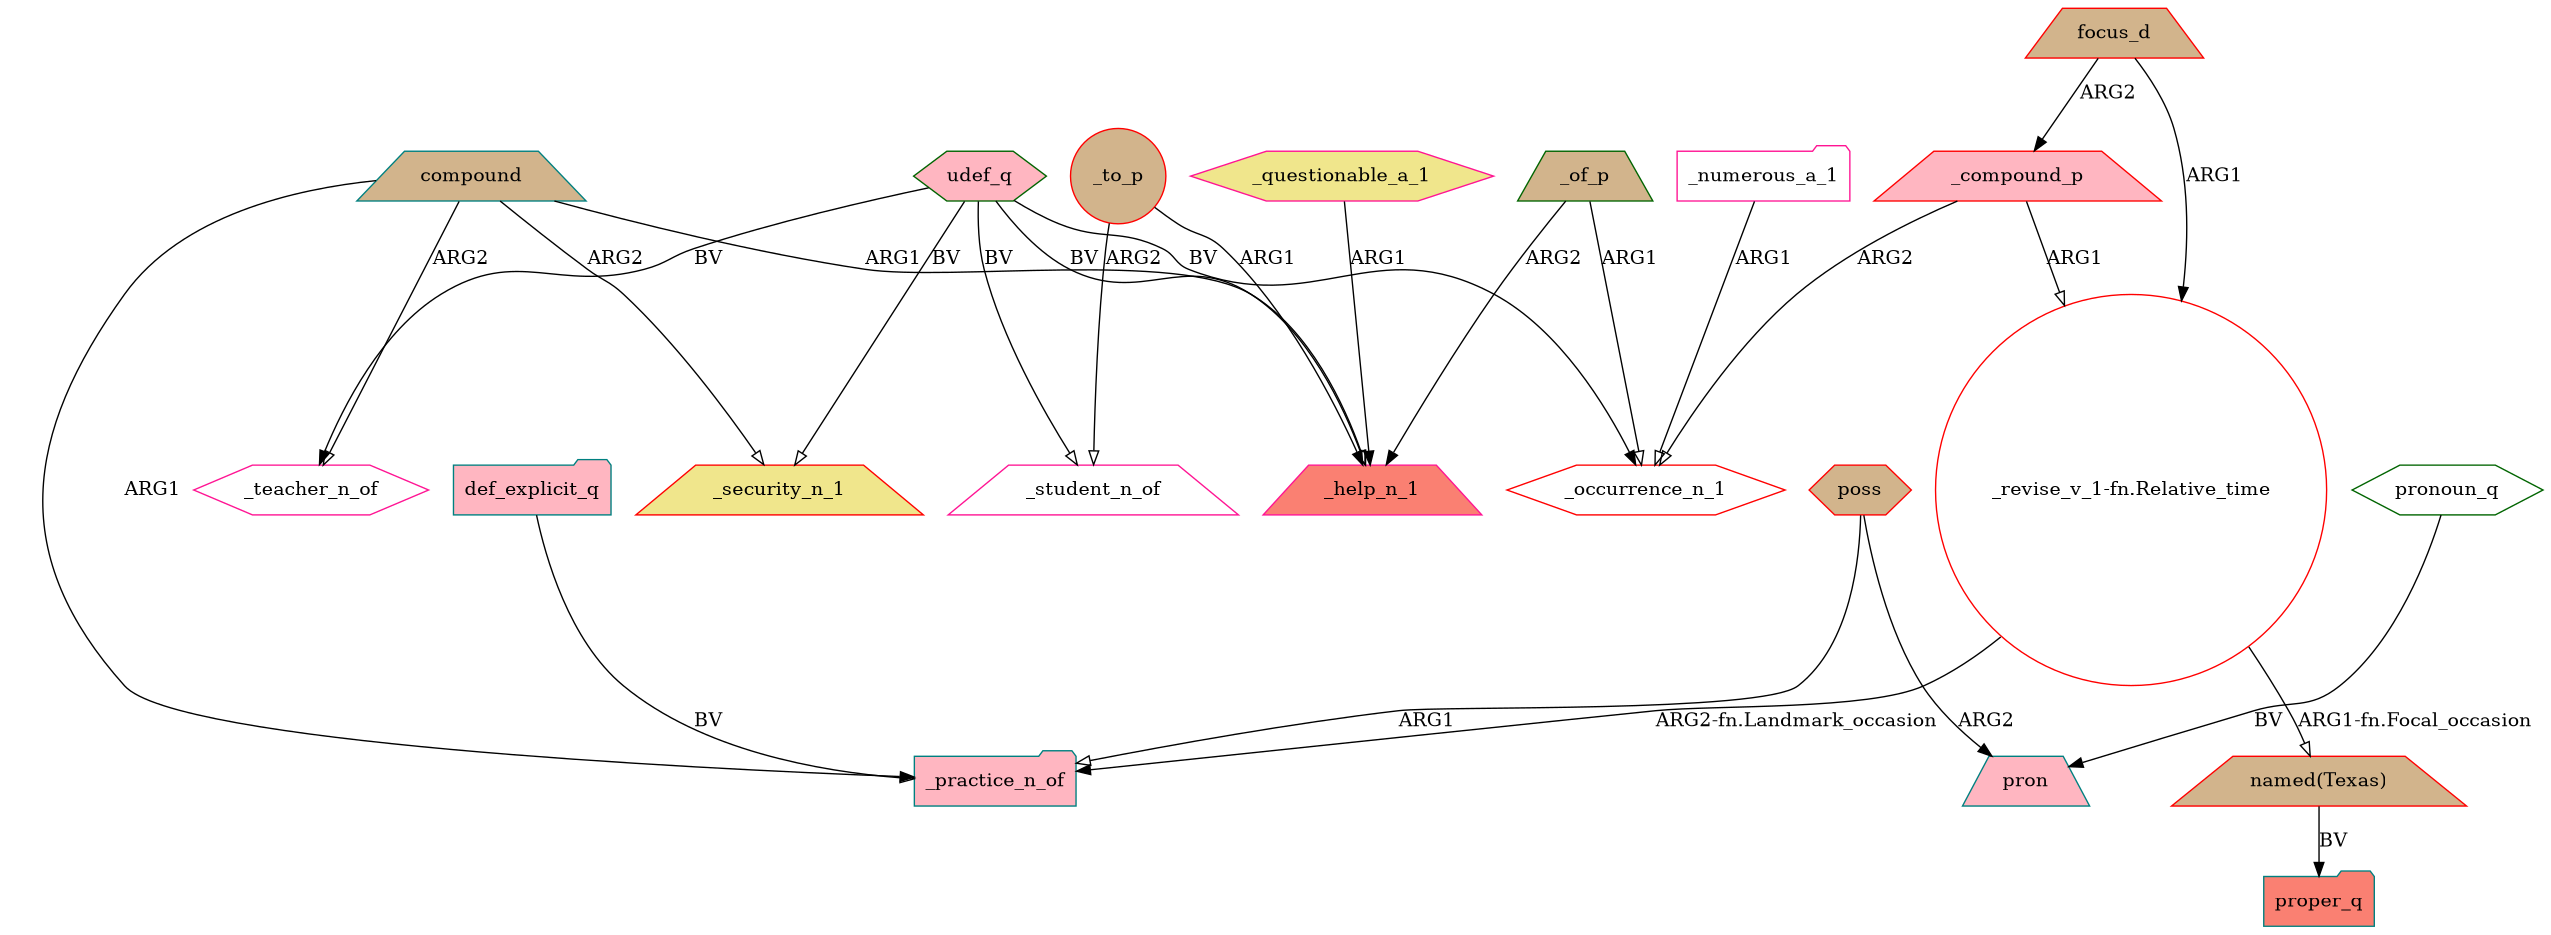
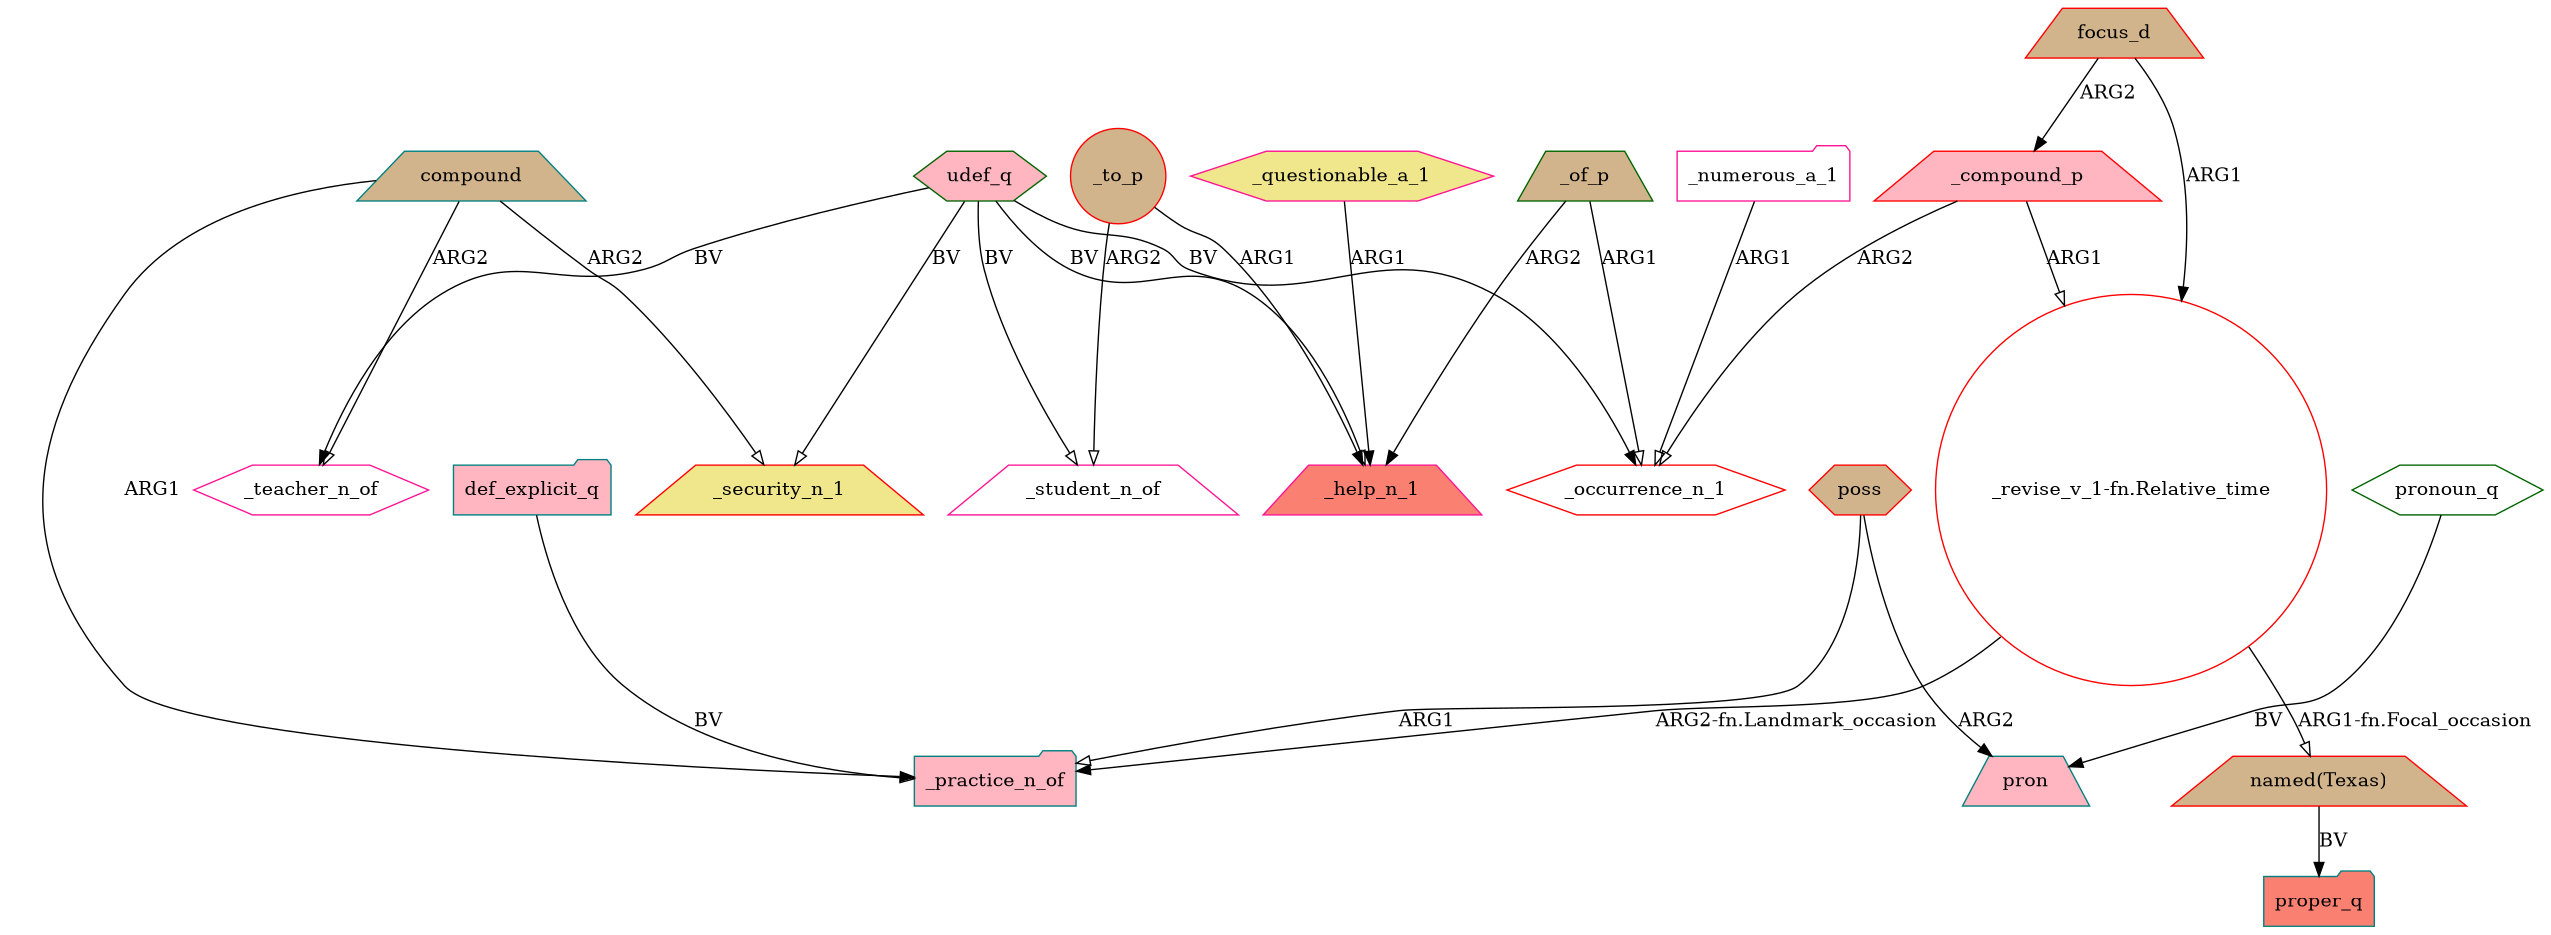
edge "compound" -> "_help_n_1": removed, label "ARG1"
